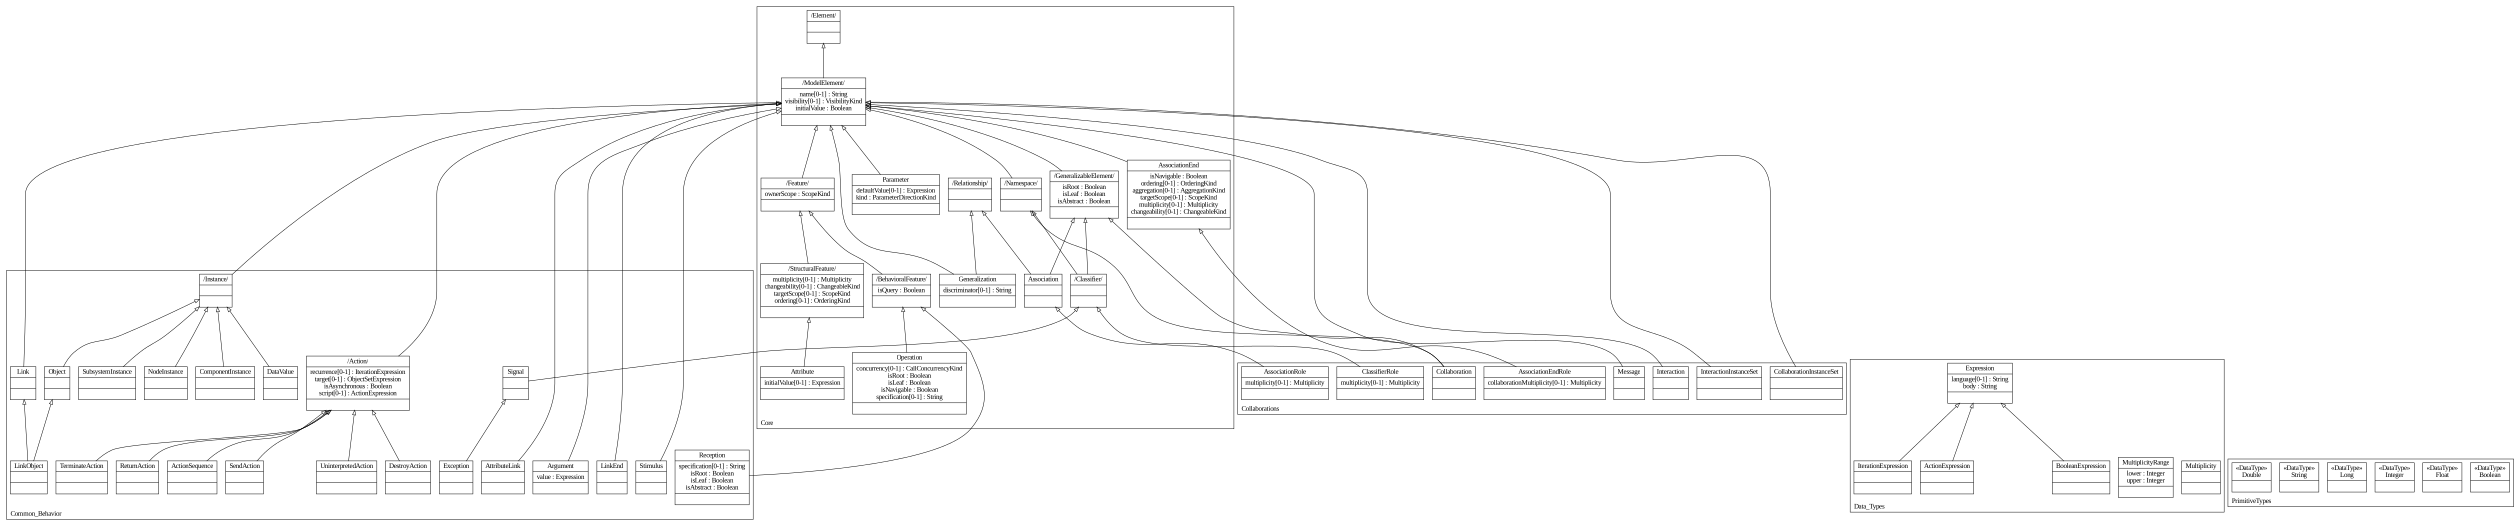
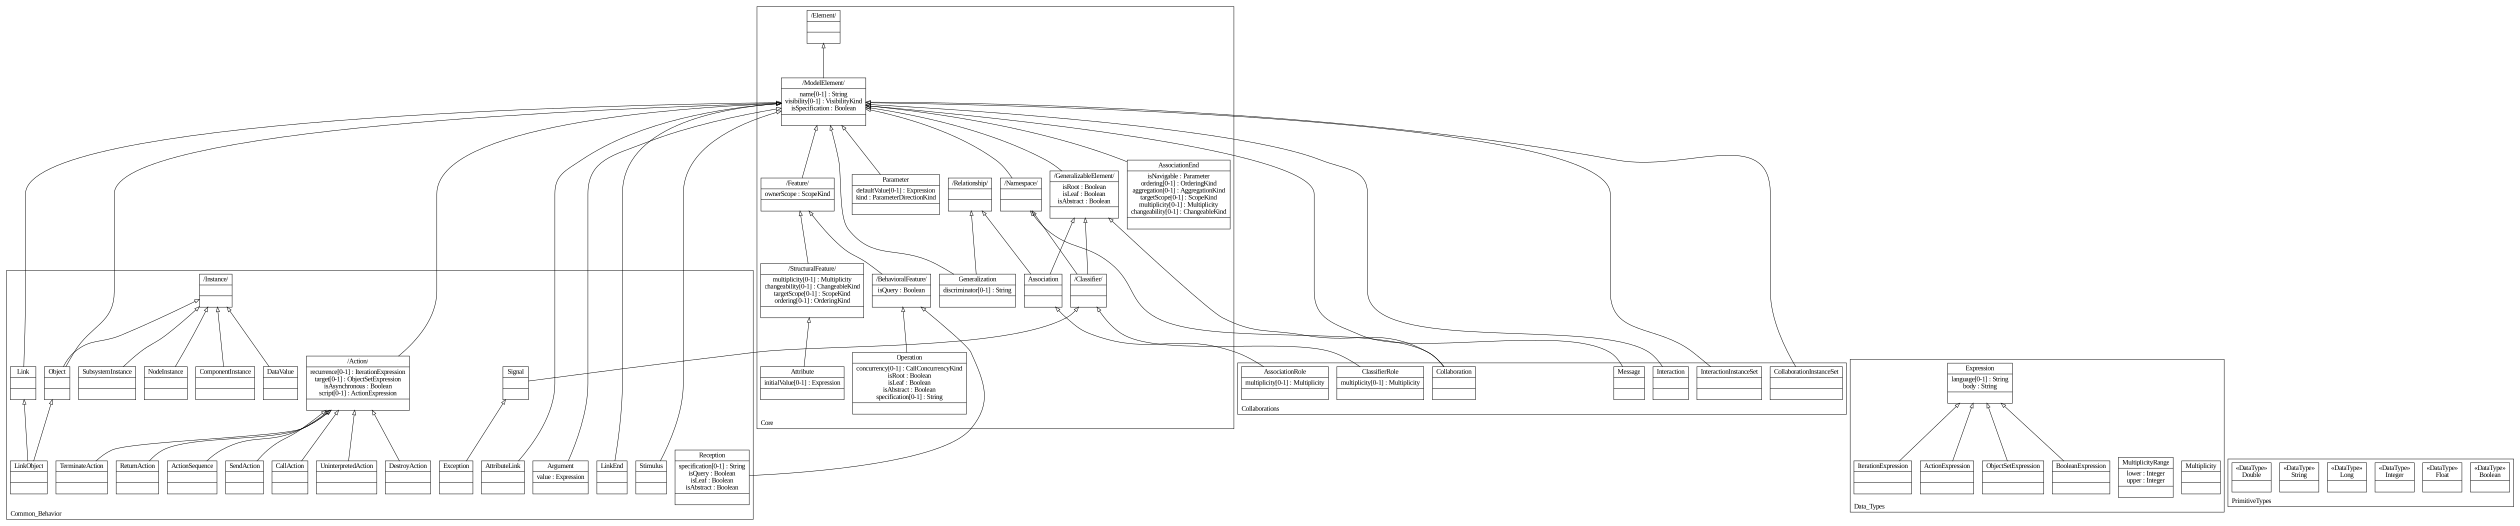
node "/ModelElement/": text "initialValue : Boolean" -> "isSpecification : Boolean"
edge "/Instance/" -> "/ModelElement/": now "Object" -> "/ModelElement/"
node "AssociationEnd": text "isNavigable : Boolean" -> "isNavigable : Parameter"
node "AssociationEndRole": removed
node "Operation": text "isNavigable : Boolean" -> "isAbstract : Boolean"
node "Reception": text "isRoot : Boolean" -> "isQuery : Boolean"
node "CallAction": added
node "ObjectSetExpression": added
